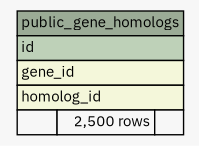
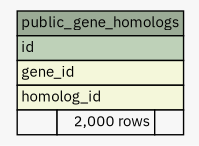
node "public_gene_homologs": text "2,500 rows" -> "2,000 rows"
